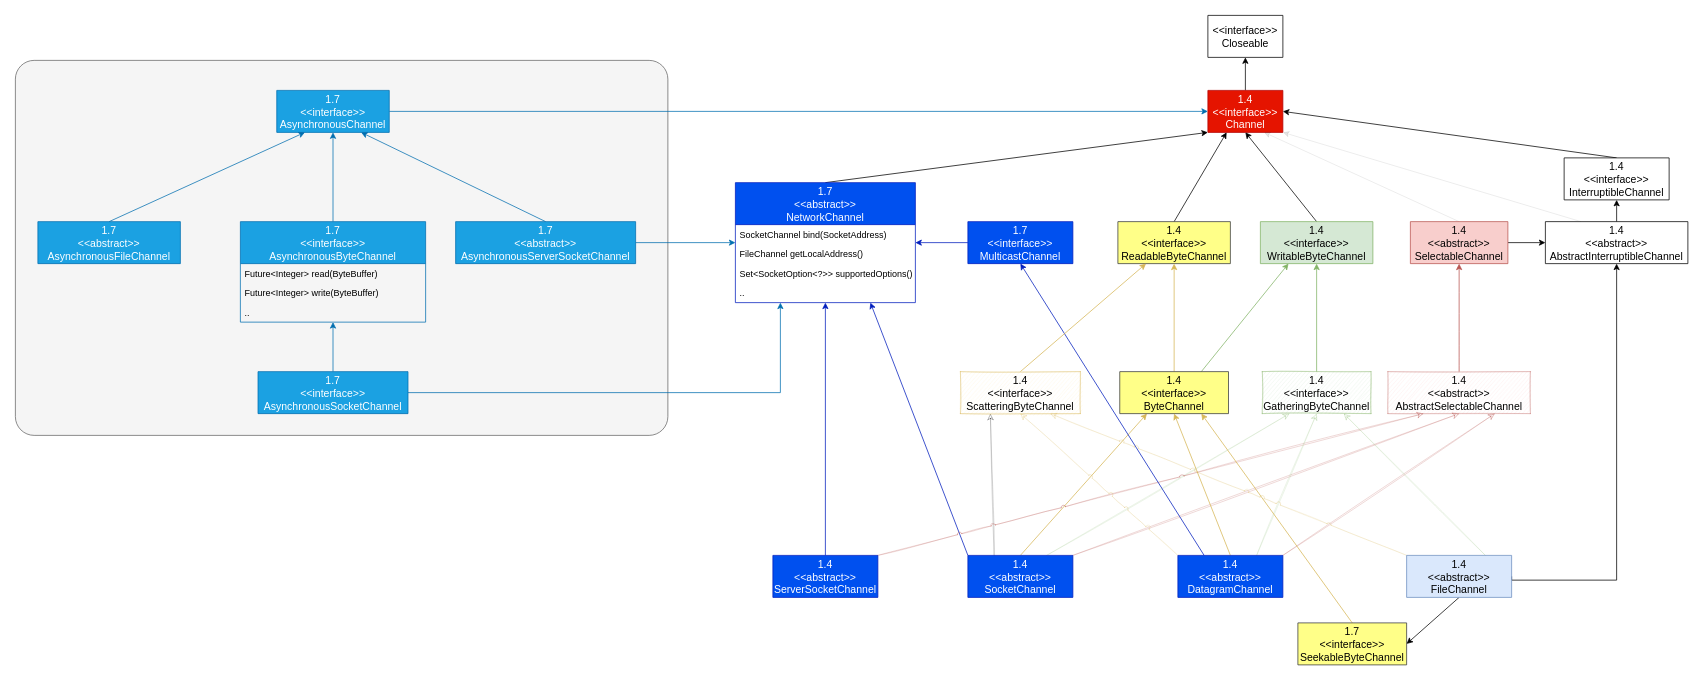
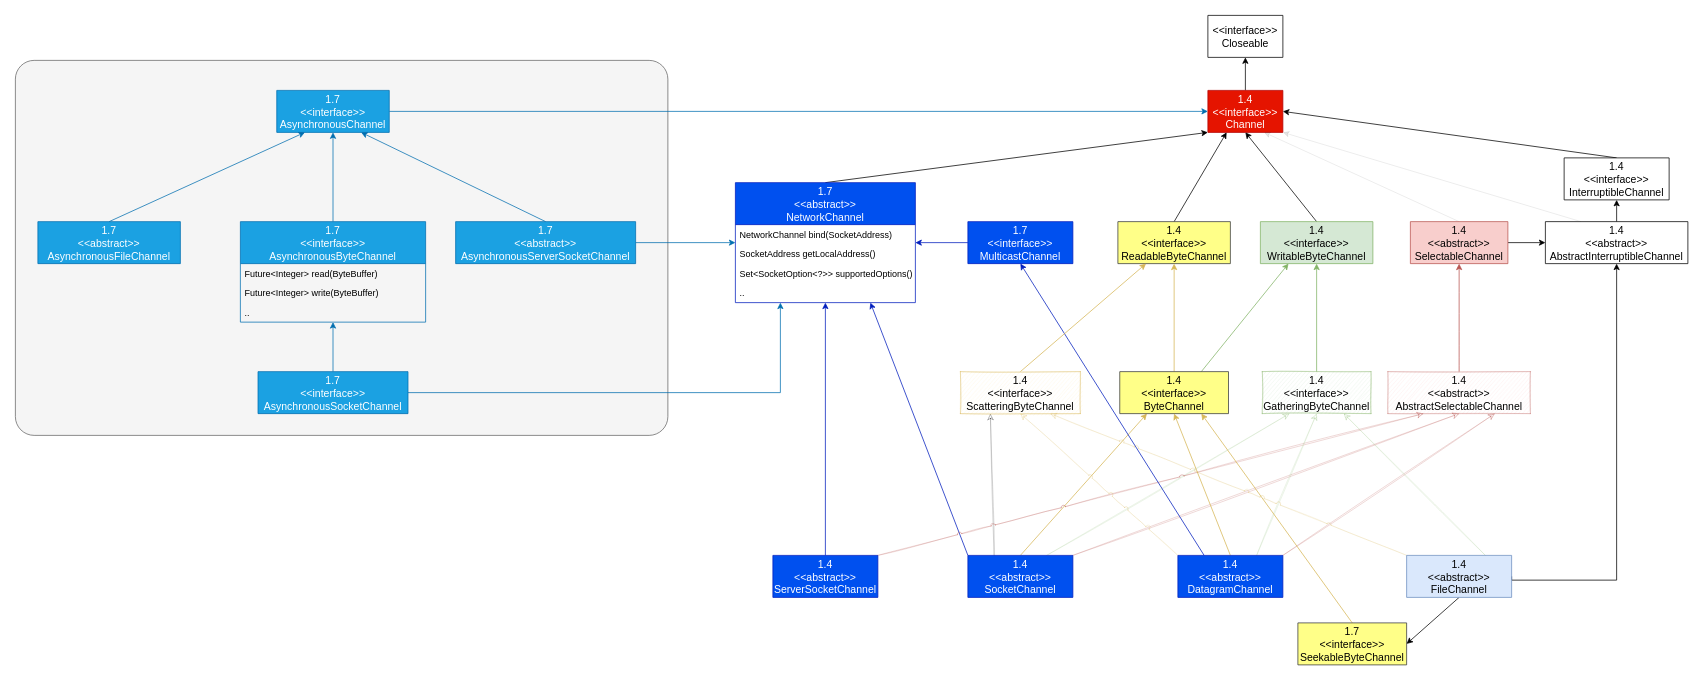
node "SocketChannel bind(SocketAddress)": label "SocketChannel bind(SocketAddress)" -> "NetworkChannel bind(SocketAddress)"
node "FileChannel getLocalAddress()": label "FileChannel getLocalAddress()" -> "SocketAddress getLocalAddress()"
